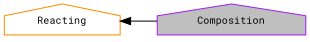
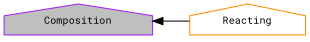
edge "Composition" -> "Reacting": reversed
